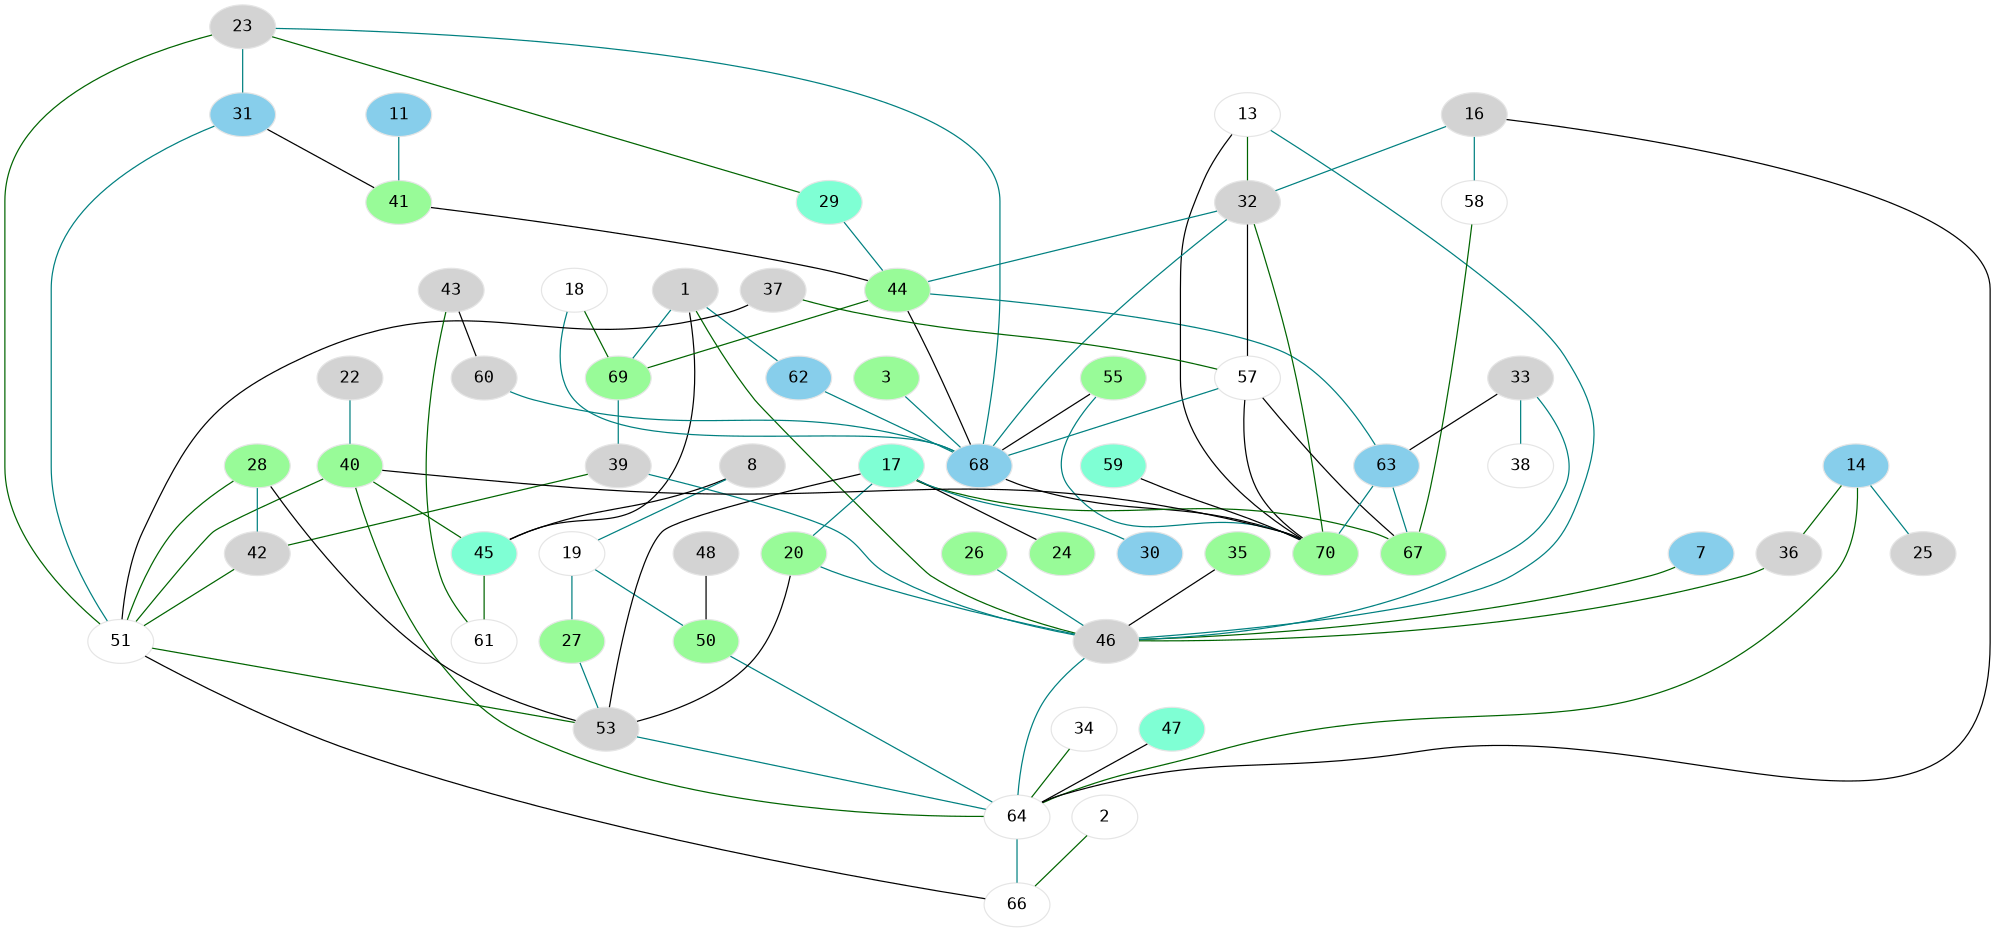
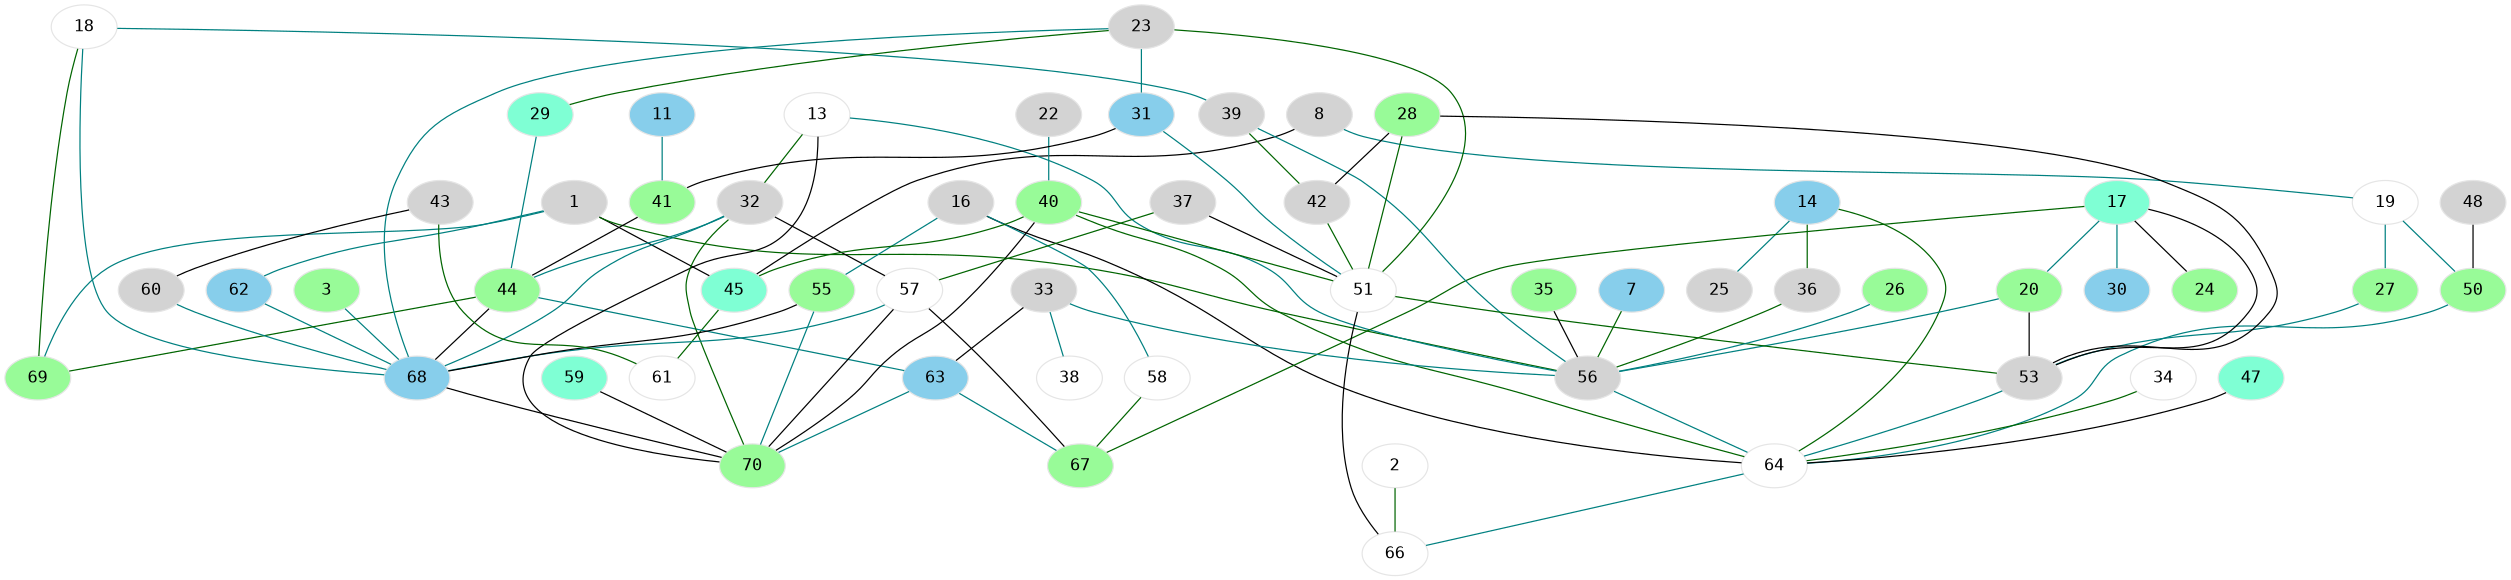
edge "16" -- "32": now "16" -- "55"
edge "69" -- "39": now "18" -- "39"
edge "28" -- "42": color teal -> black
node "46": label "46" -> "56"
